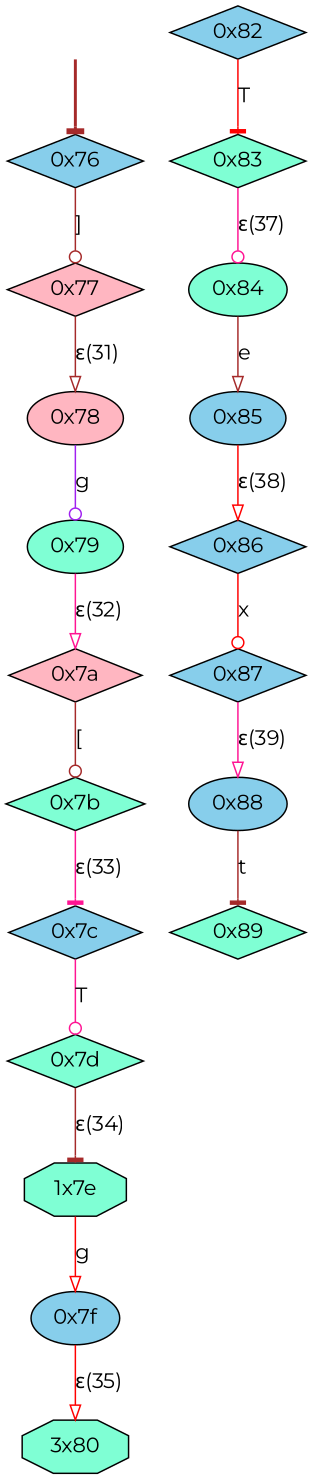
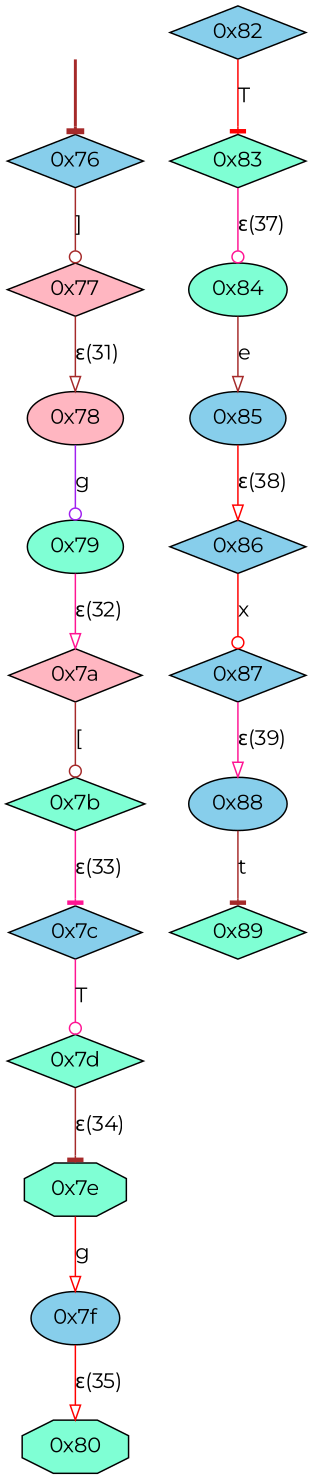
node "1x7e": label "1x7e" -> "0x7e"
node "3x80": label "3x80" -> "0x80"
